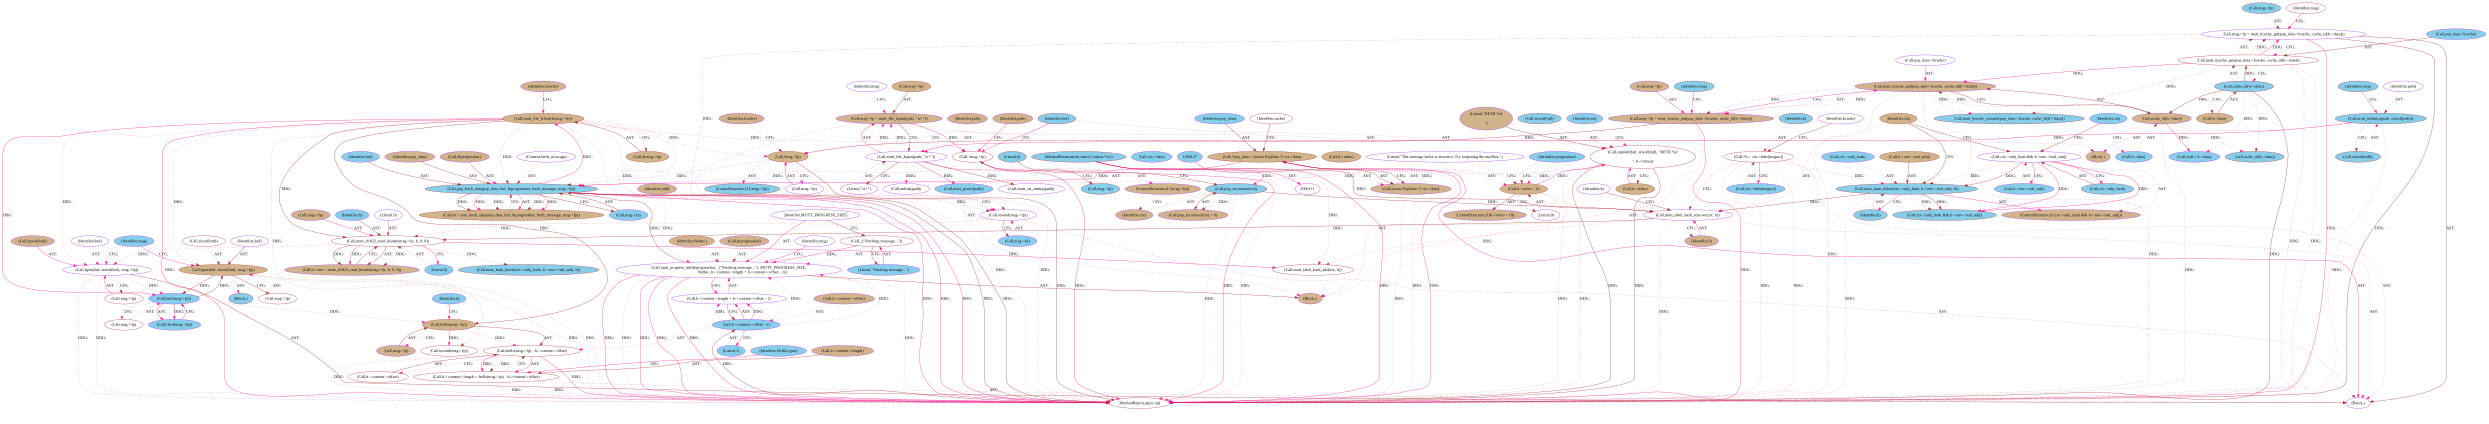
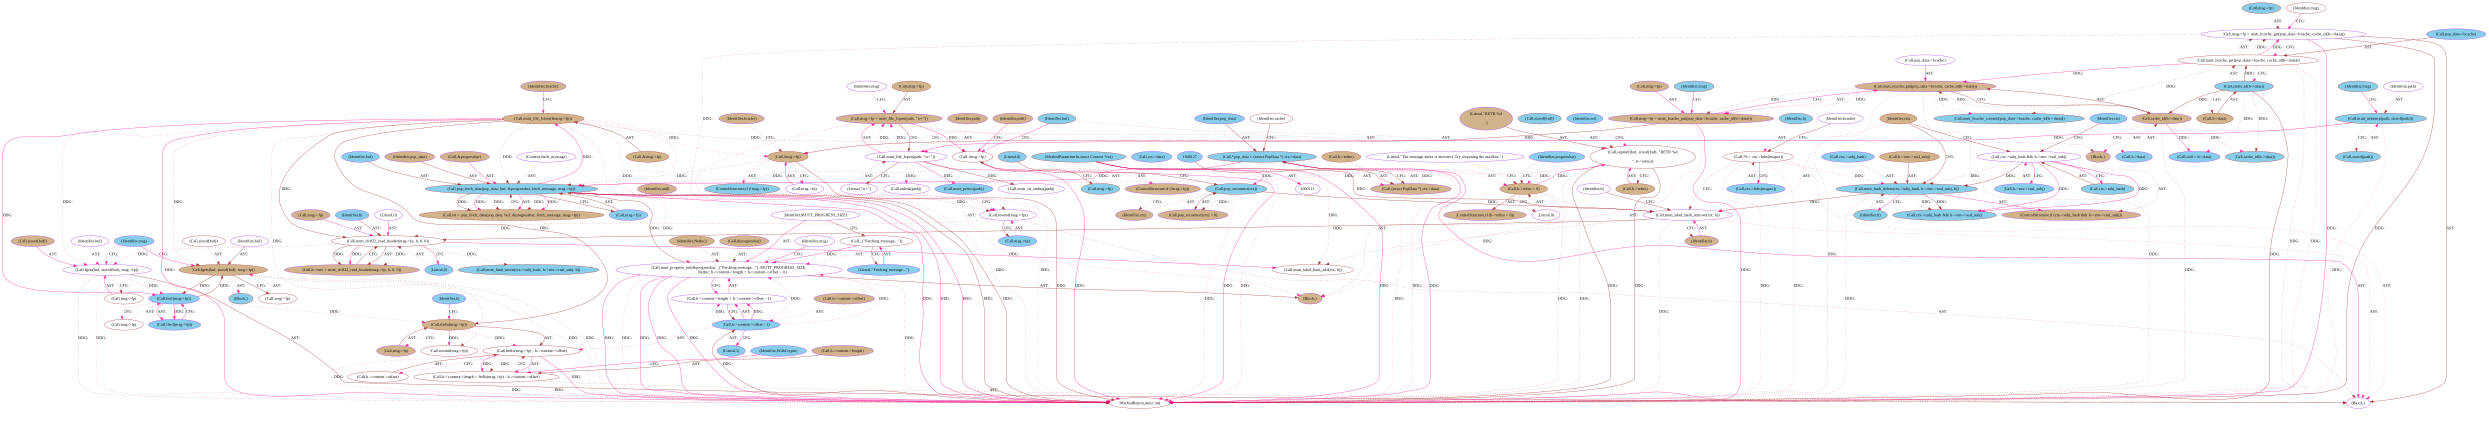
edge "(Call,mutt_file_fclose(&msg->fp))" -> "(Call,&msg->fp)": removed, label "CFG:"
node "(Call,*pop_data = (struct PopData *) ctx->data)": fillcolor tan -> skyblue
node "(Call,sizeof(uidl))": label "(Call,sizeof(uidl))" -> "(Call,sizeof(path))"
edge "(Call,mutt_label_hash_remove(ctx, h))" -> "(Call,mutt_label_hash_add(ctx, h))": color deeppink -> brown
